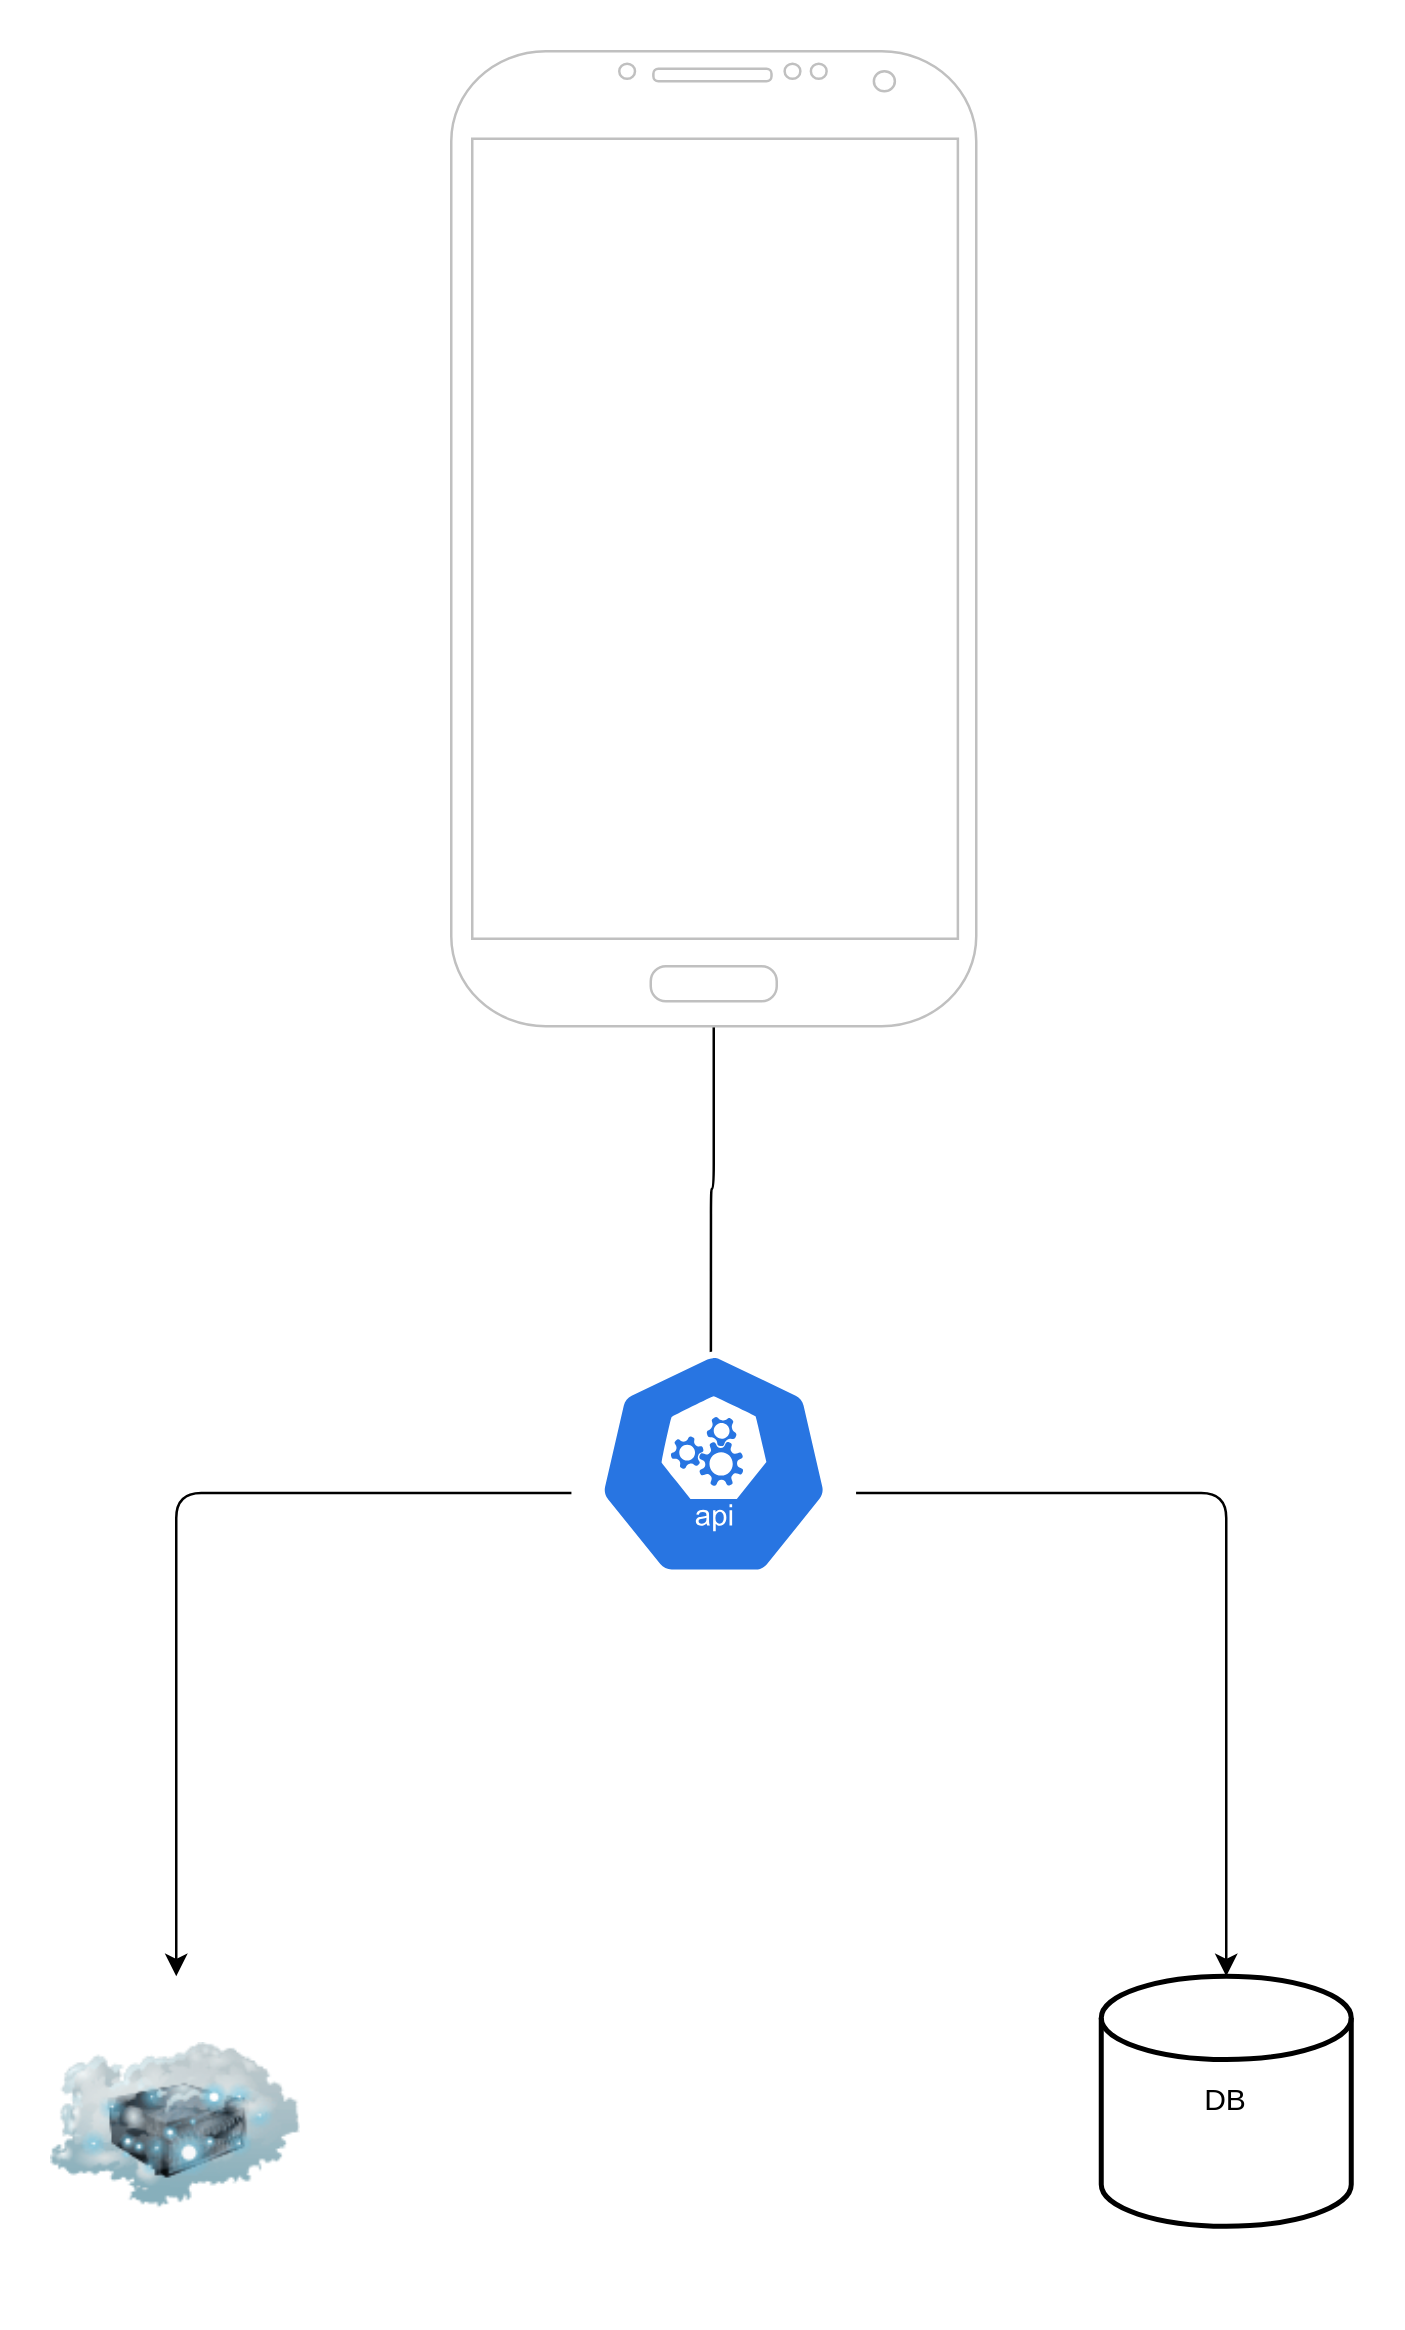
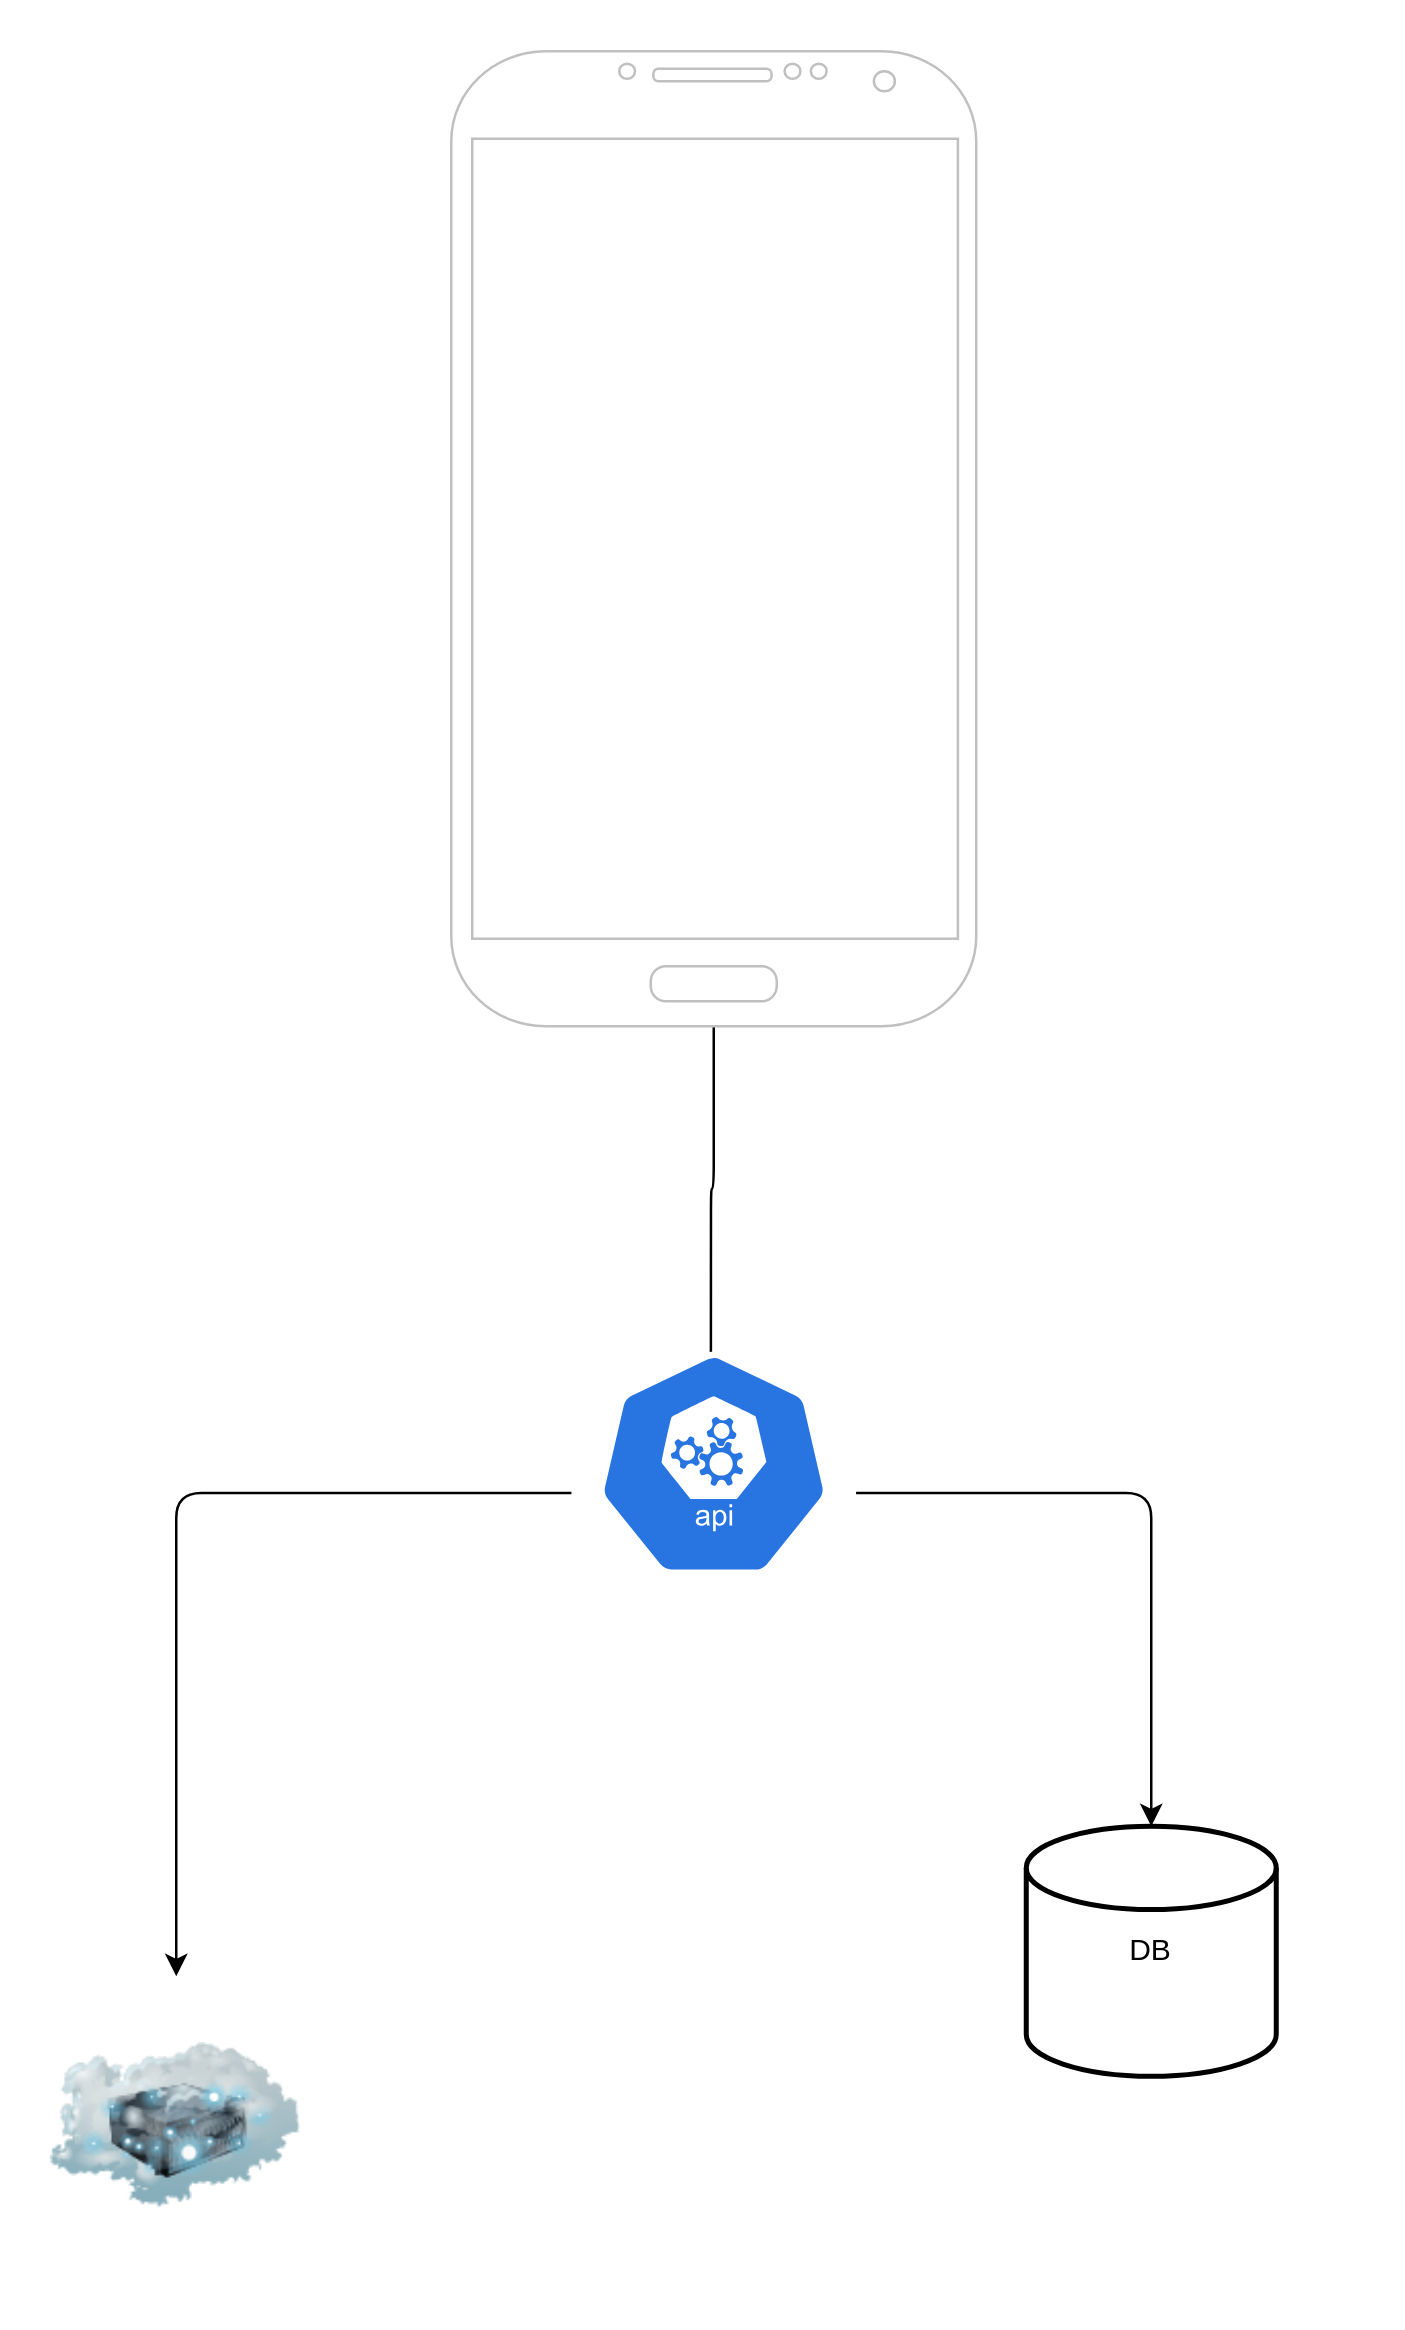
node "DB": moved (1226, 2101) -> (1151, 1951)
